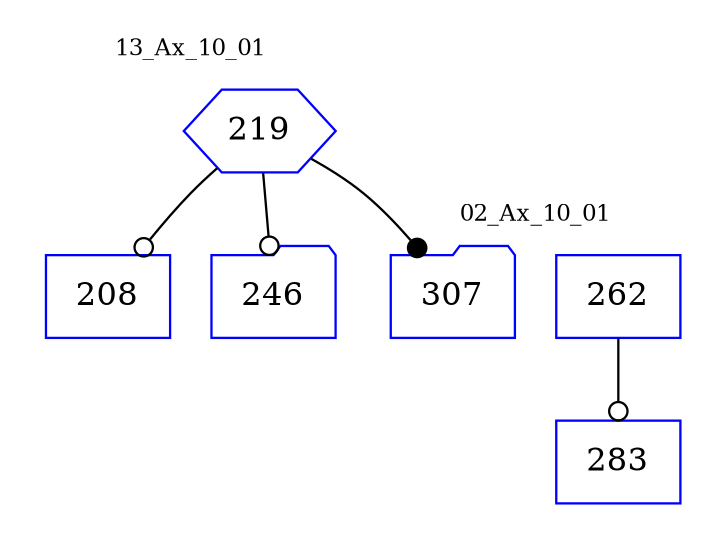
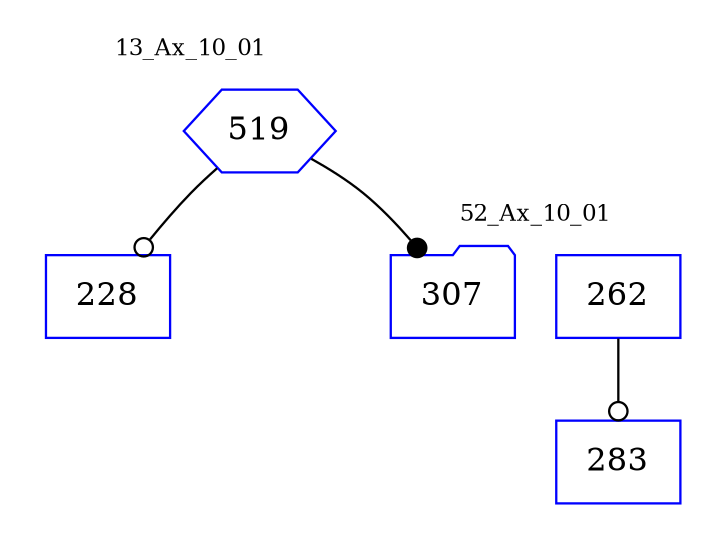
node "219": label "219" -> "519"
cluster "02_Ax_10_01": label "02_Ax_10_01" -> "52_Ax_10_01"
node "208": label "208" -> "228"
node "246": removed
